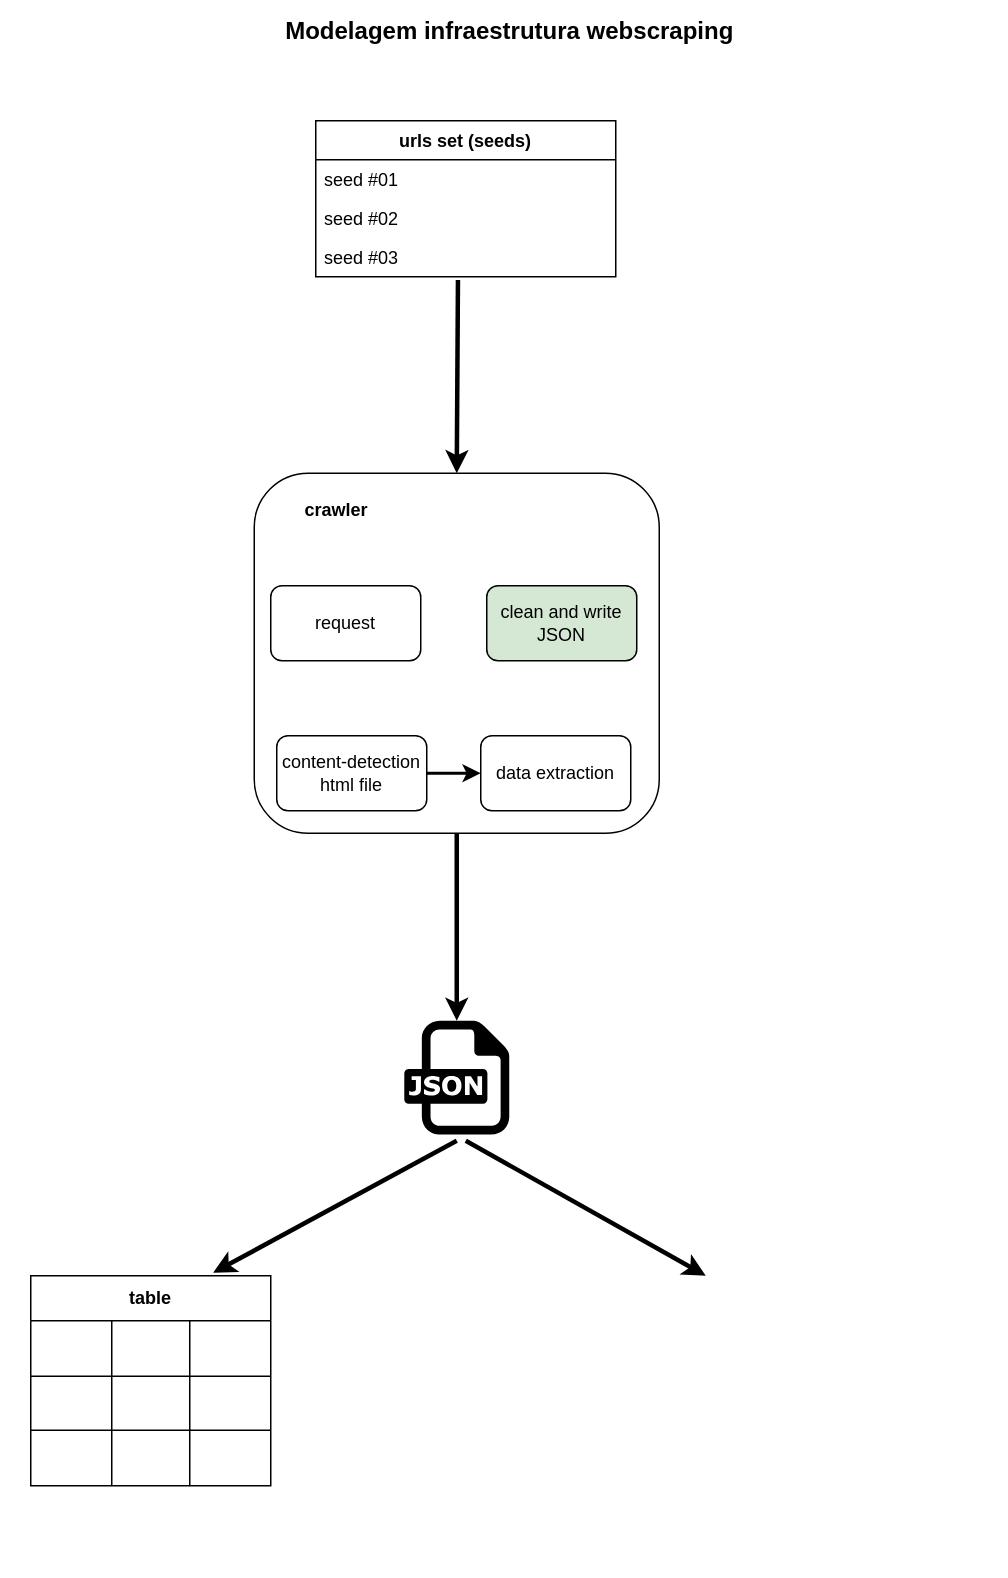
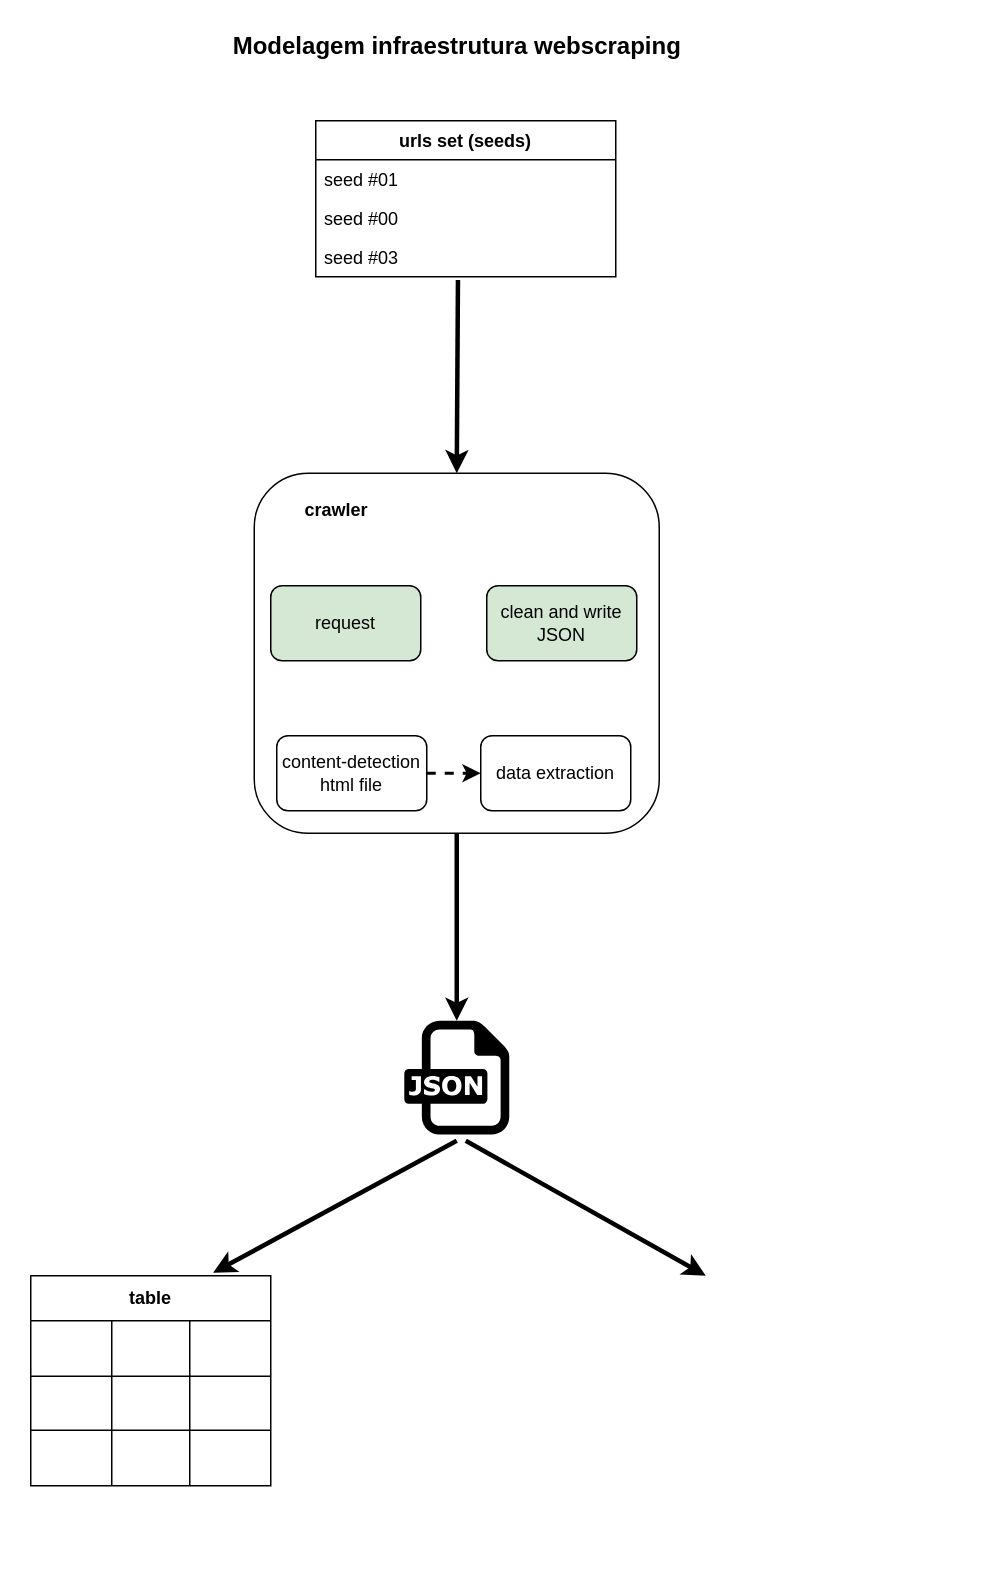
node "Modelagem infraestrutura webscraping": moved (509, 31) -> (457, 46)
node "seed #02": label "seed #02" -> "seed #00"
node "request": fillcolor #ffffff -> #d5e8d4
edge "content-detection html file" -> "data extraction": style solid -> dashed
